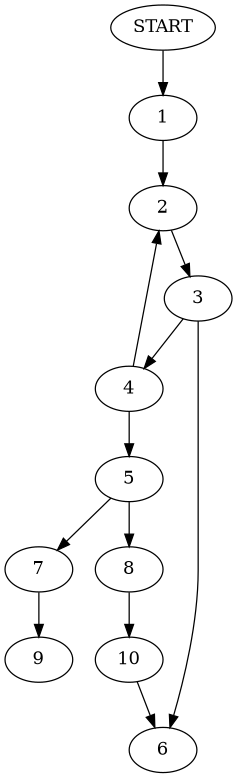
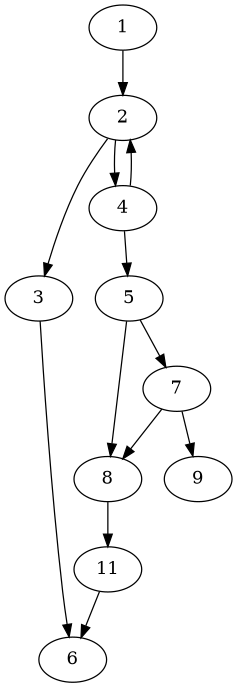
node "START": removed
edge "3" -> "4": now "2" -> "4"
edge "7" -> "8": added
node "10": label "10" -> "11"
